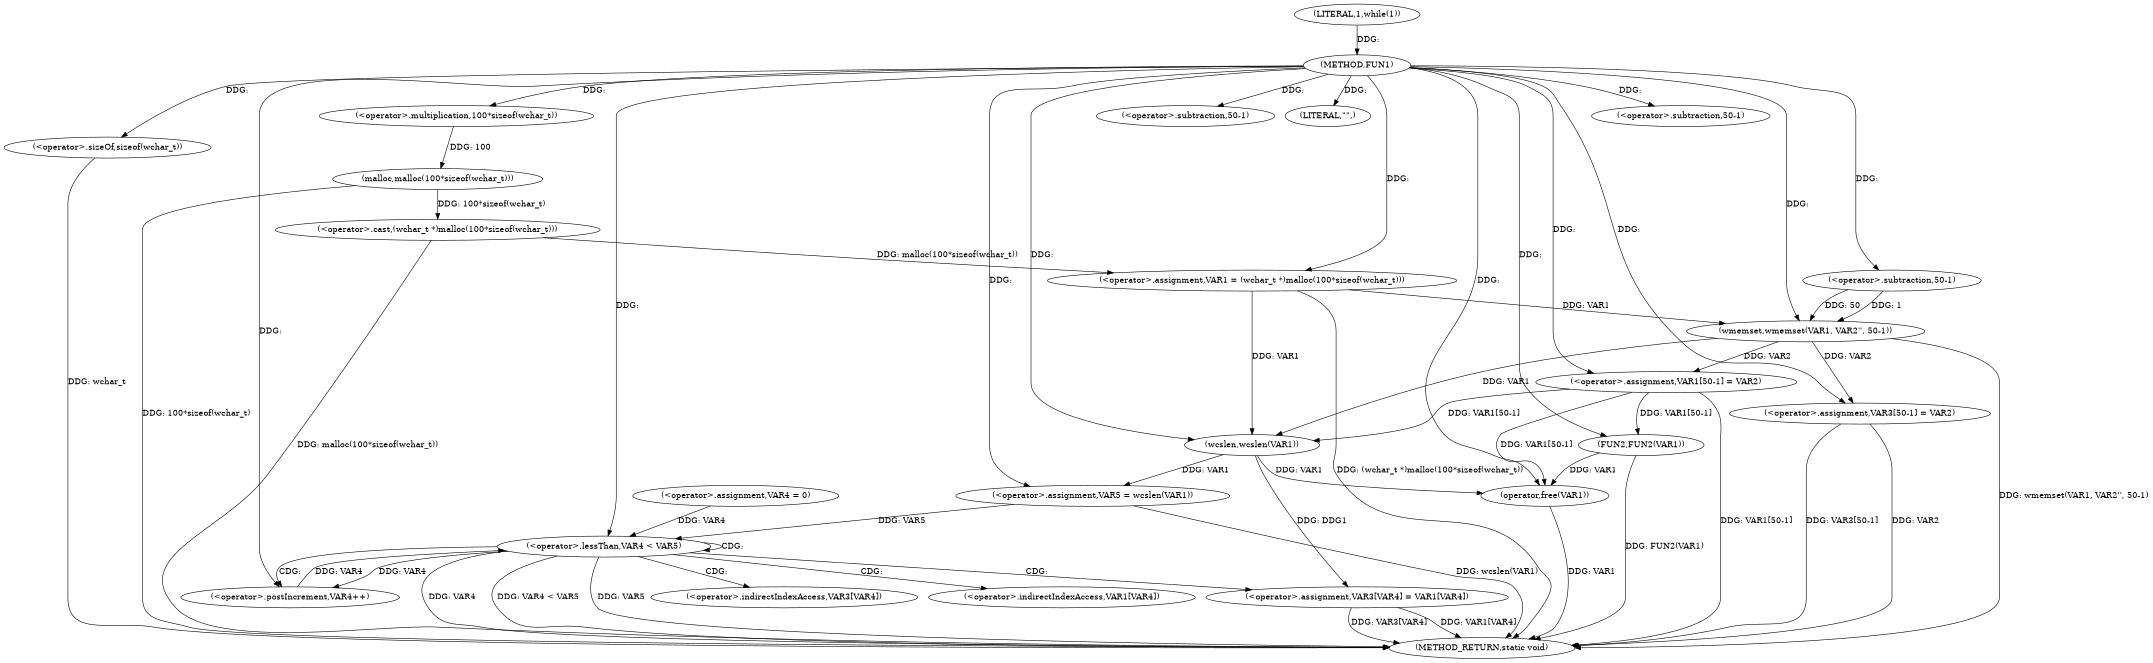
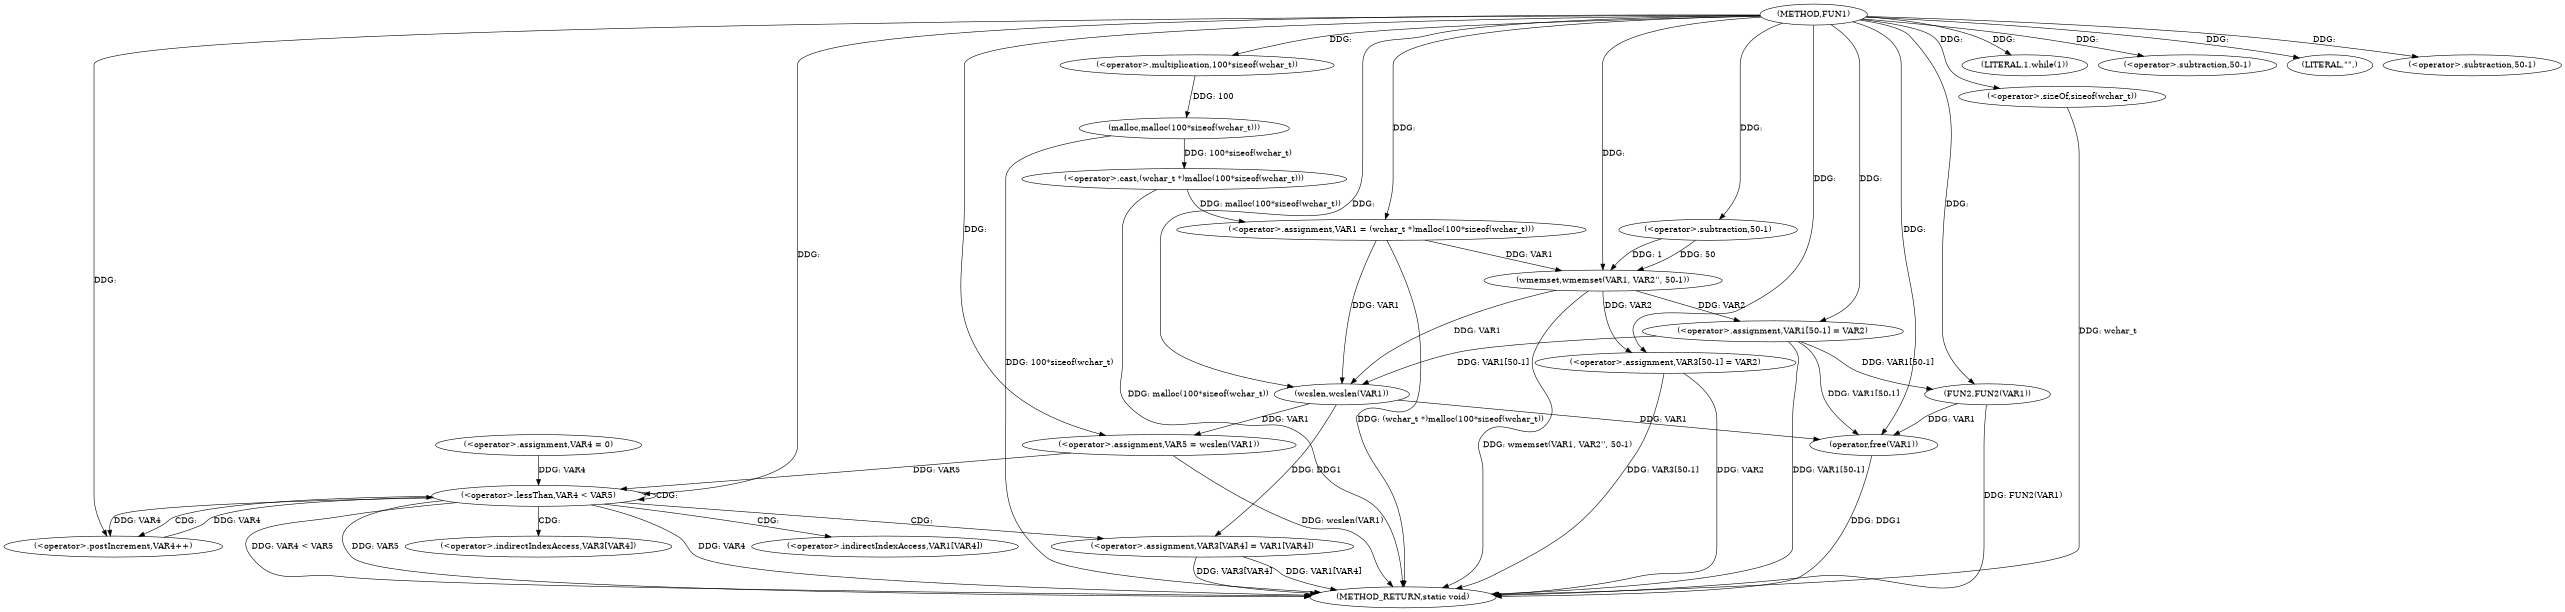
edge "(LITERAL,1,while(1))" -> "(METHOD,FUN1)": reversed
edge "(operator,free(VAR1))" -> "(METHOD_RETURN,static void)": label "DDG: VAR1" -> "DDG: DDG1"
